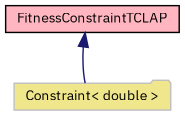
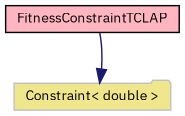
edge "Constraint< double >" -> "FitnessConstraintTCLAP": reversed
